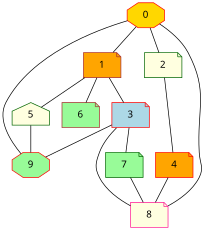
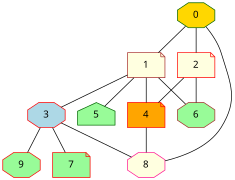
node "0": color red -> darkgreen
node "1": fillcolor orange -> lightyellow
node "2": color darkgreen -> red
edge "0" -- "9": removed
edge "1" -- "4": added
edge "2" -- "6": added
node "5": fillcolor lightyellow -> palegreen
node "6": shape note -> octagon
node "3": shape note -> octagon
edge "5" -- "9": removed
node "7": color darkgreen -> red
edge "7" -- "8": removed
node "8": shape note -> octagon
